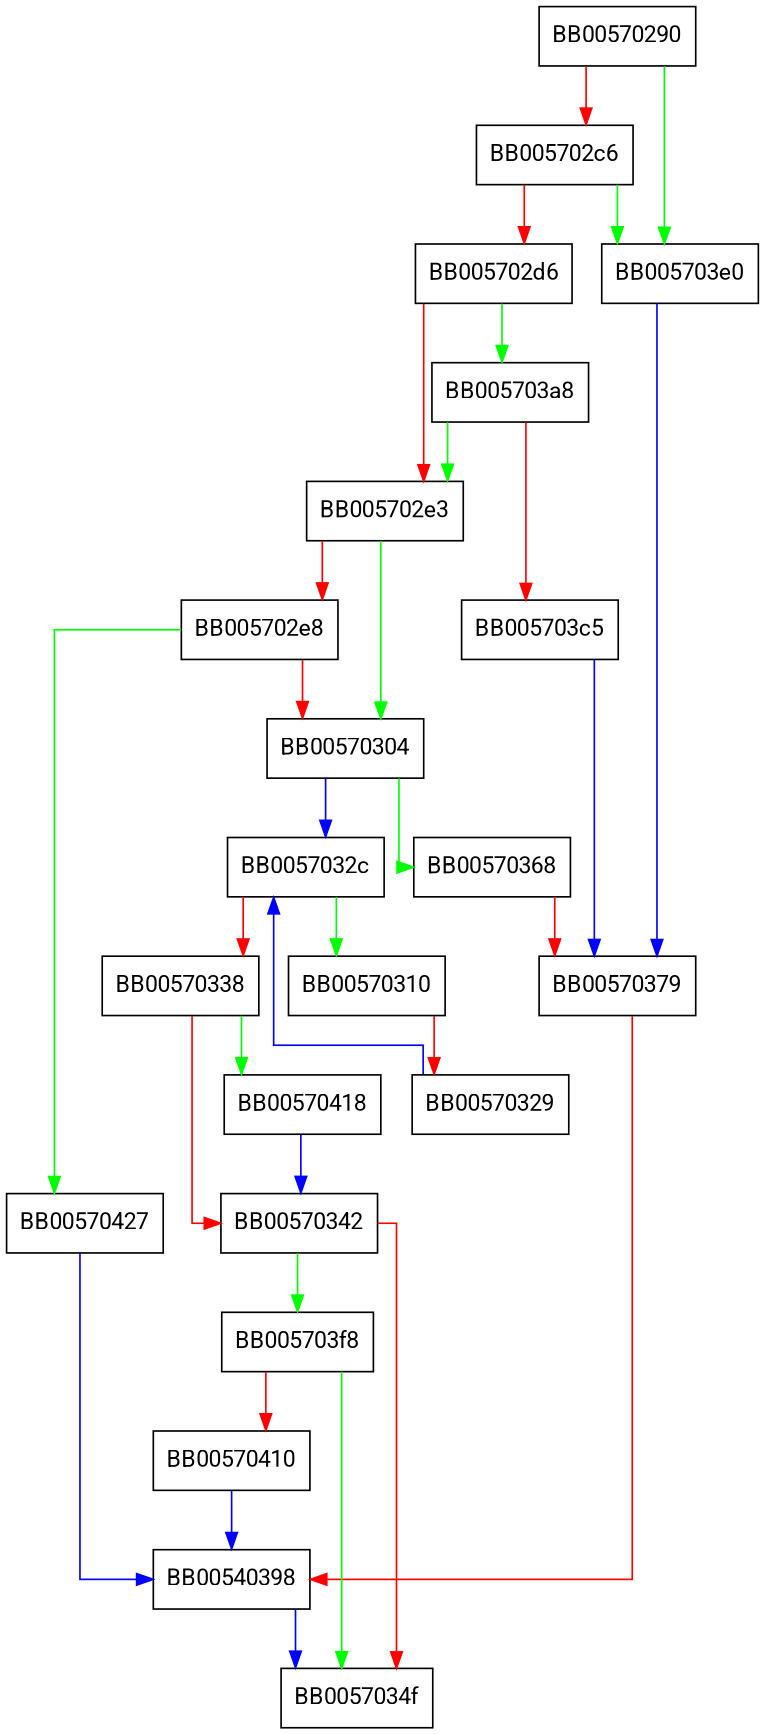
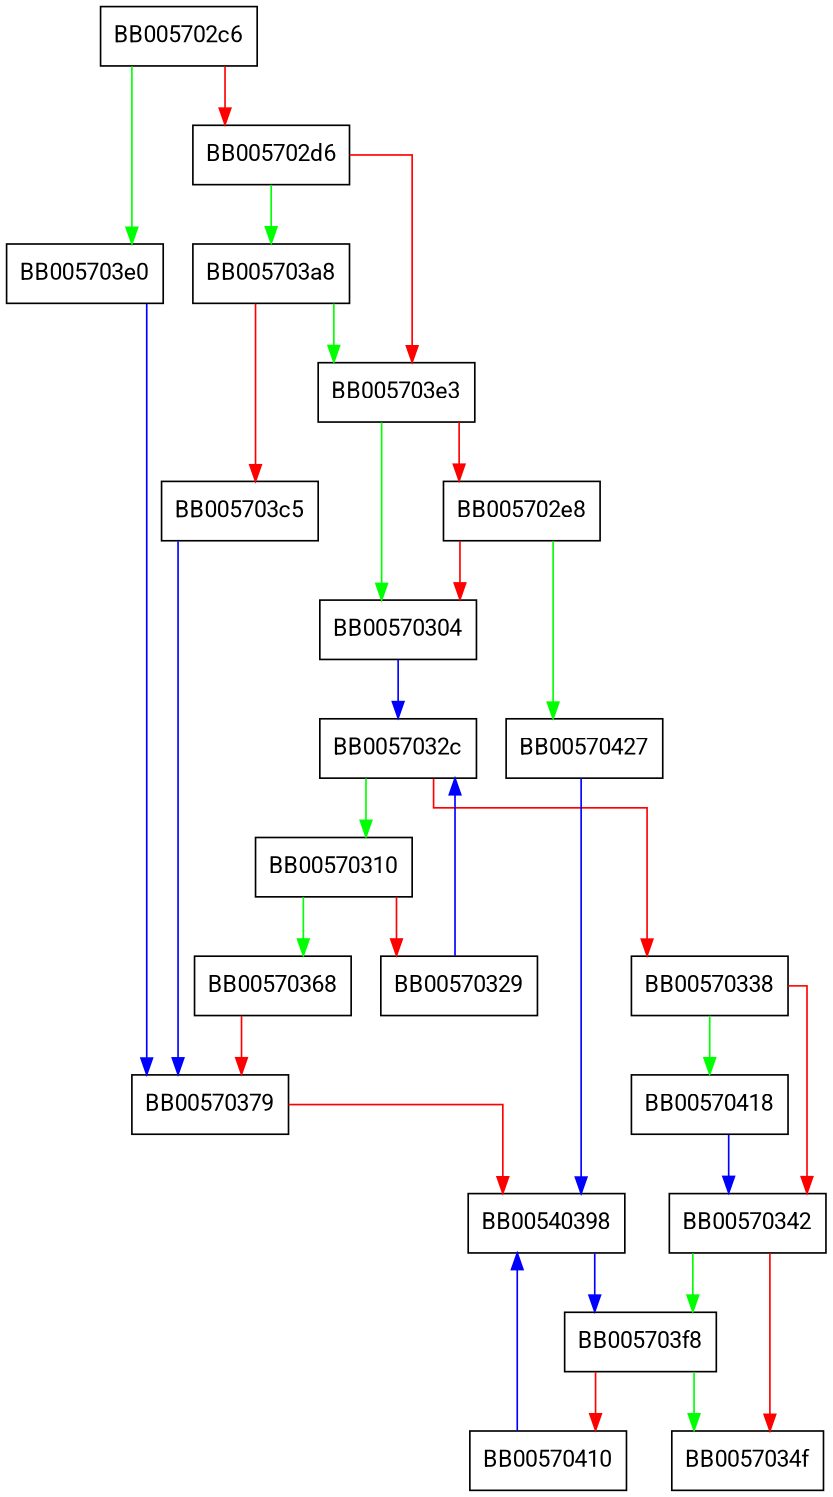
node "BB00570290": removed
node "BB005702e3": label "BB005702e3" -> "BB005703e3"
edge "BB00570304" -> "BB00570368": now "BB00570310" -> "BB00570368"
edge "BB00540398" -> "BB0057034f": now "BB00540398" -> "BB005703f8"
